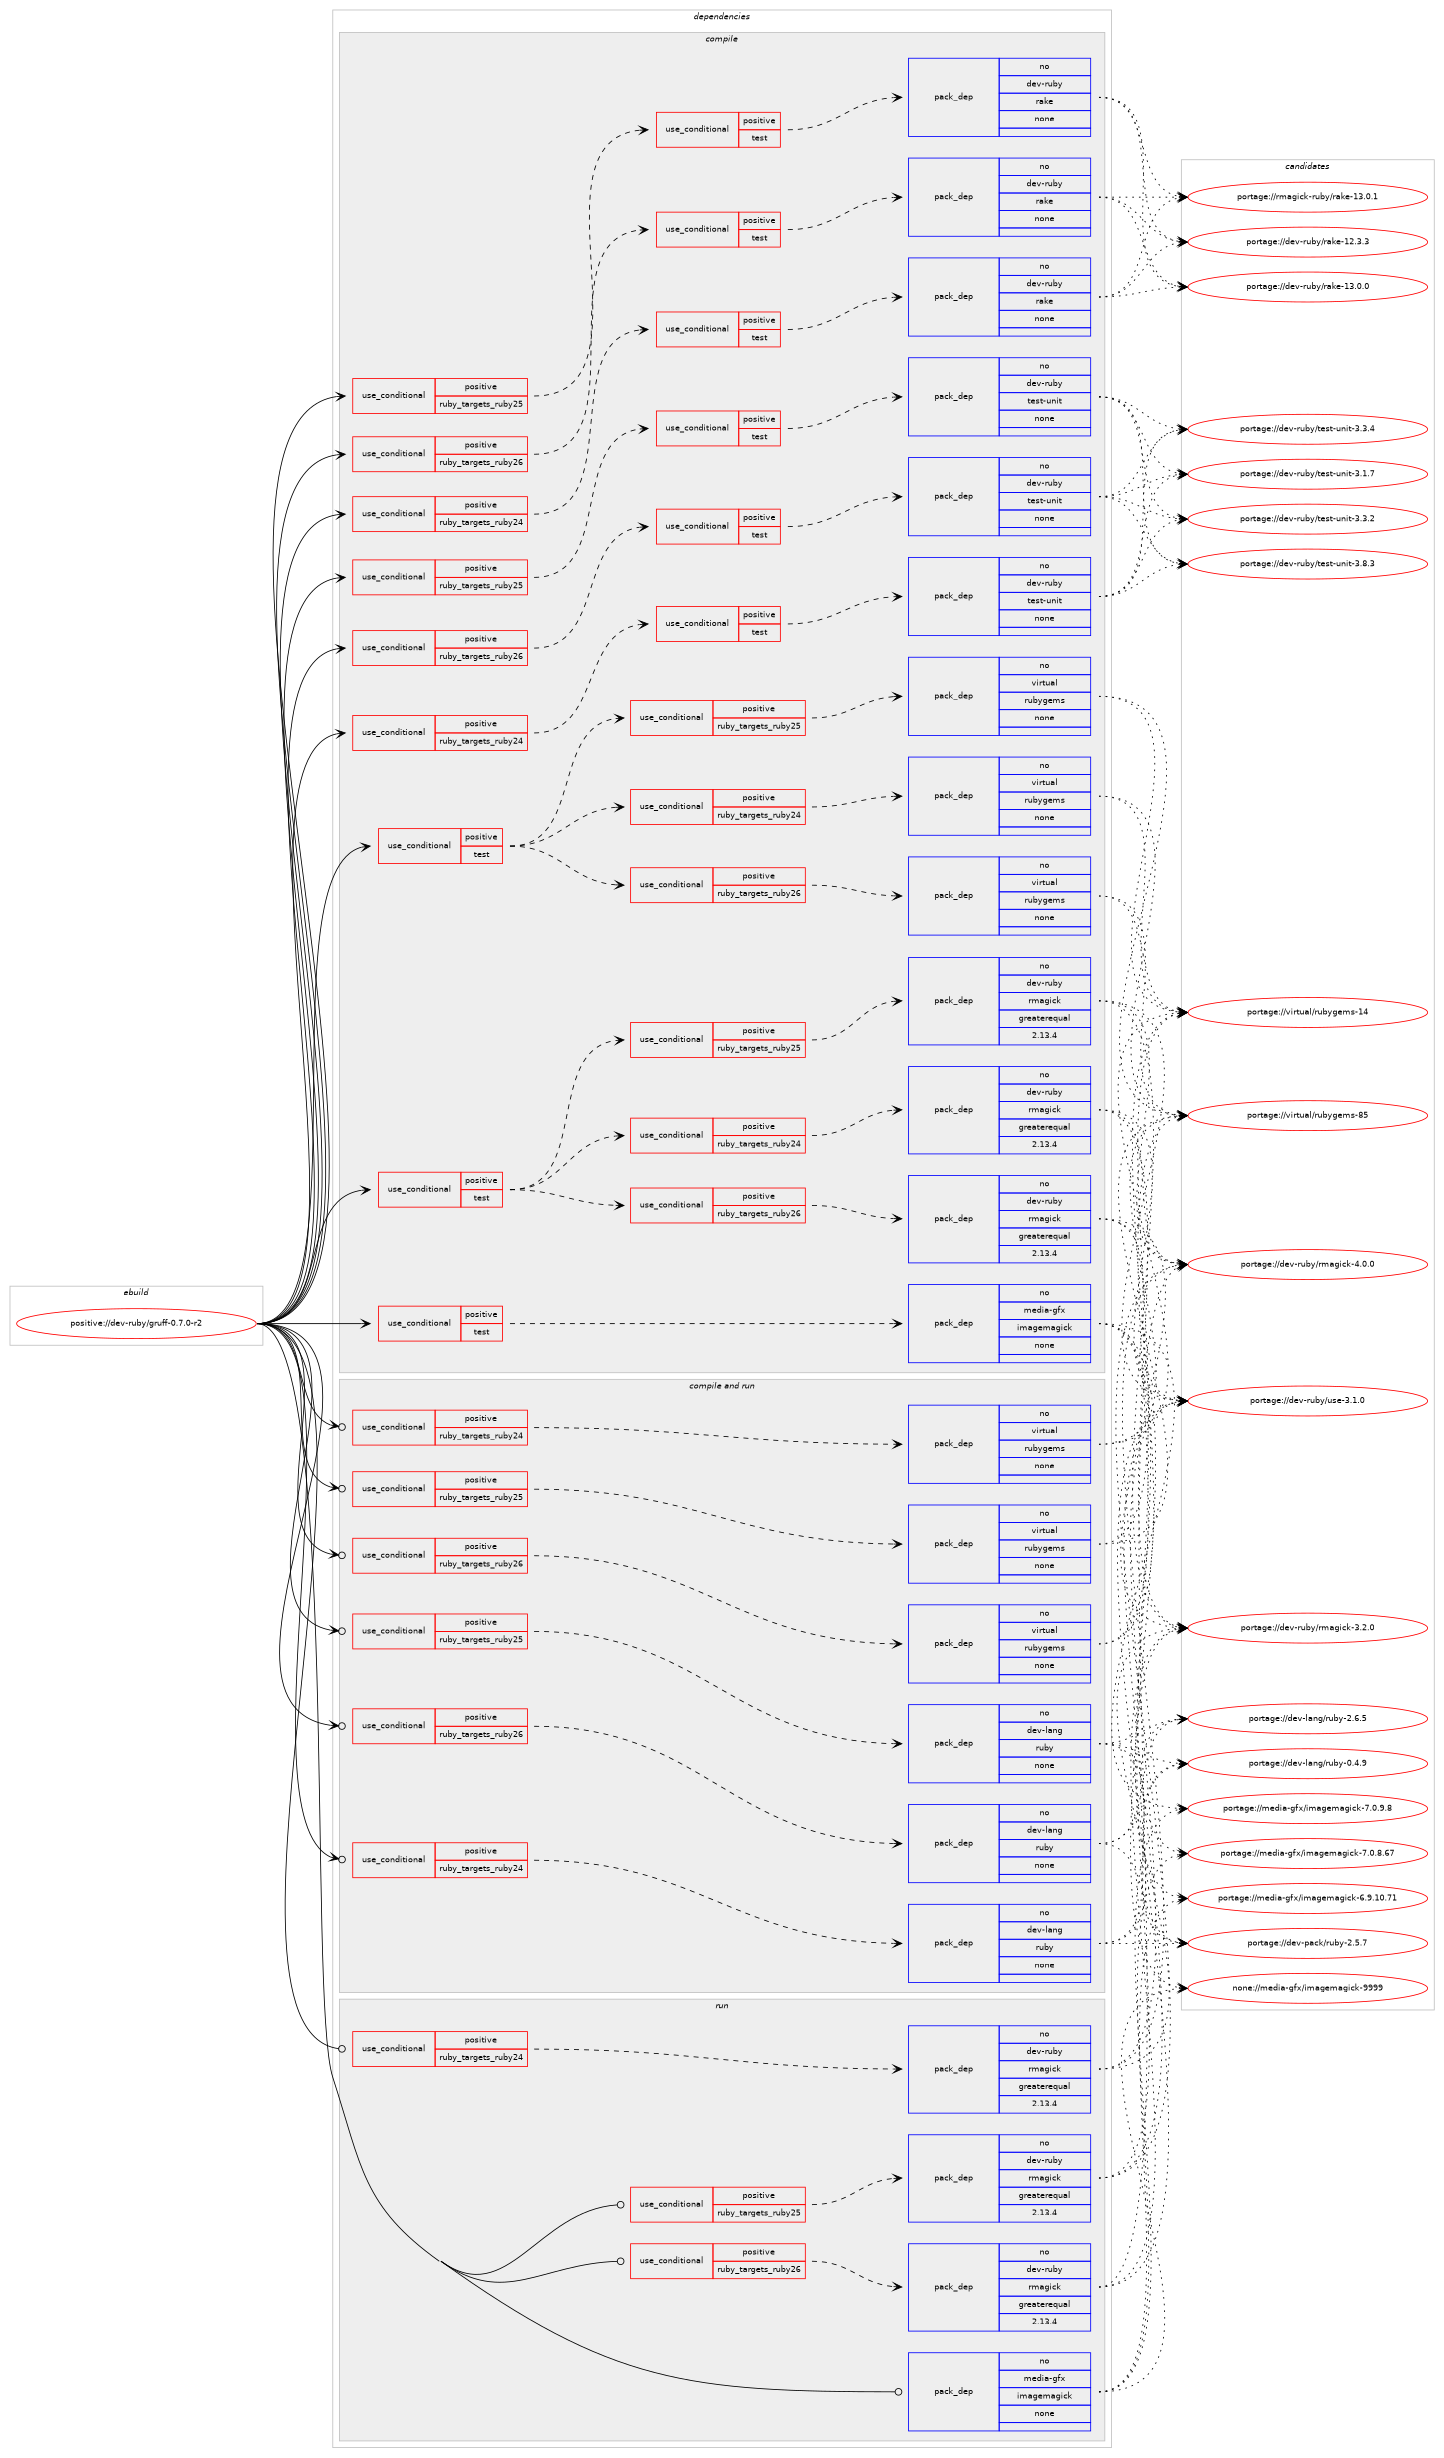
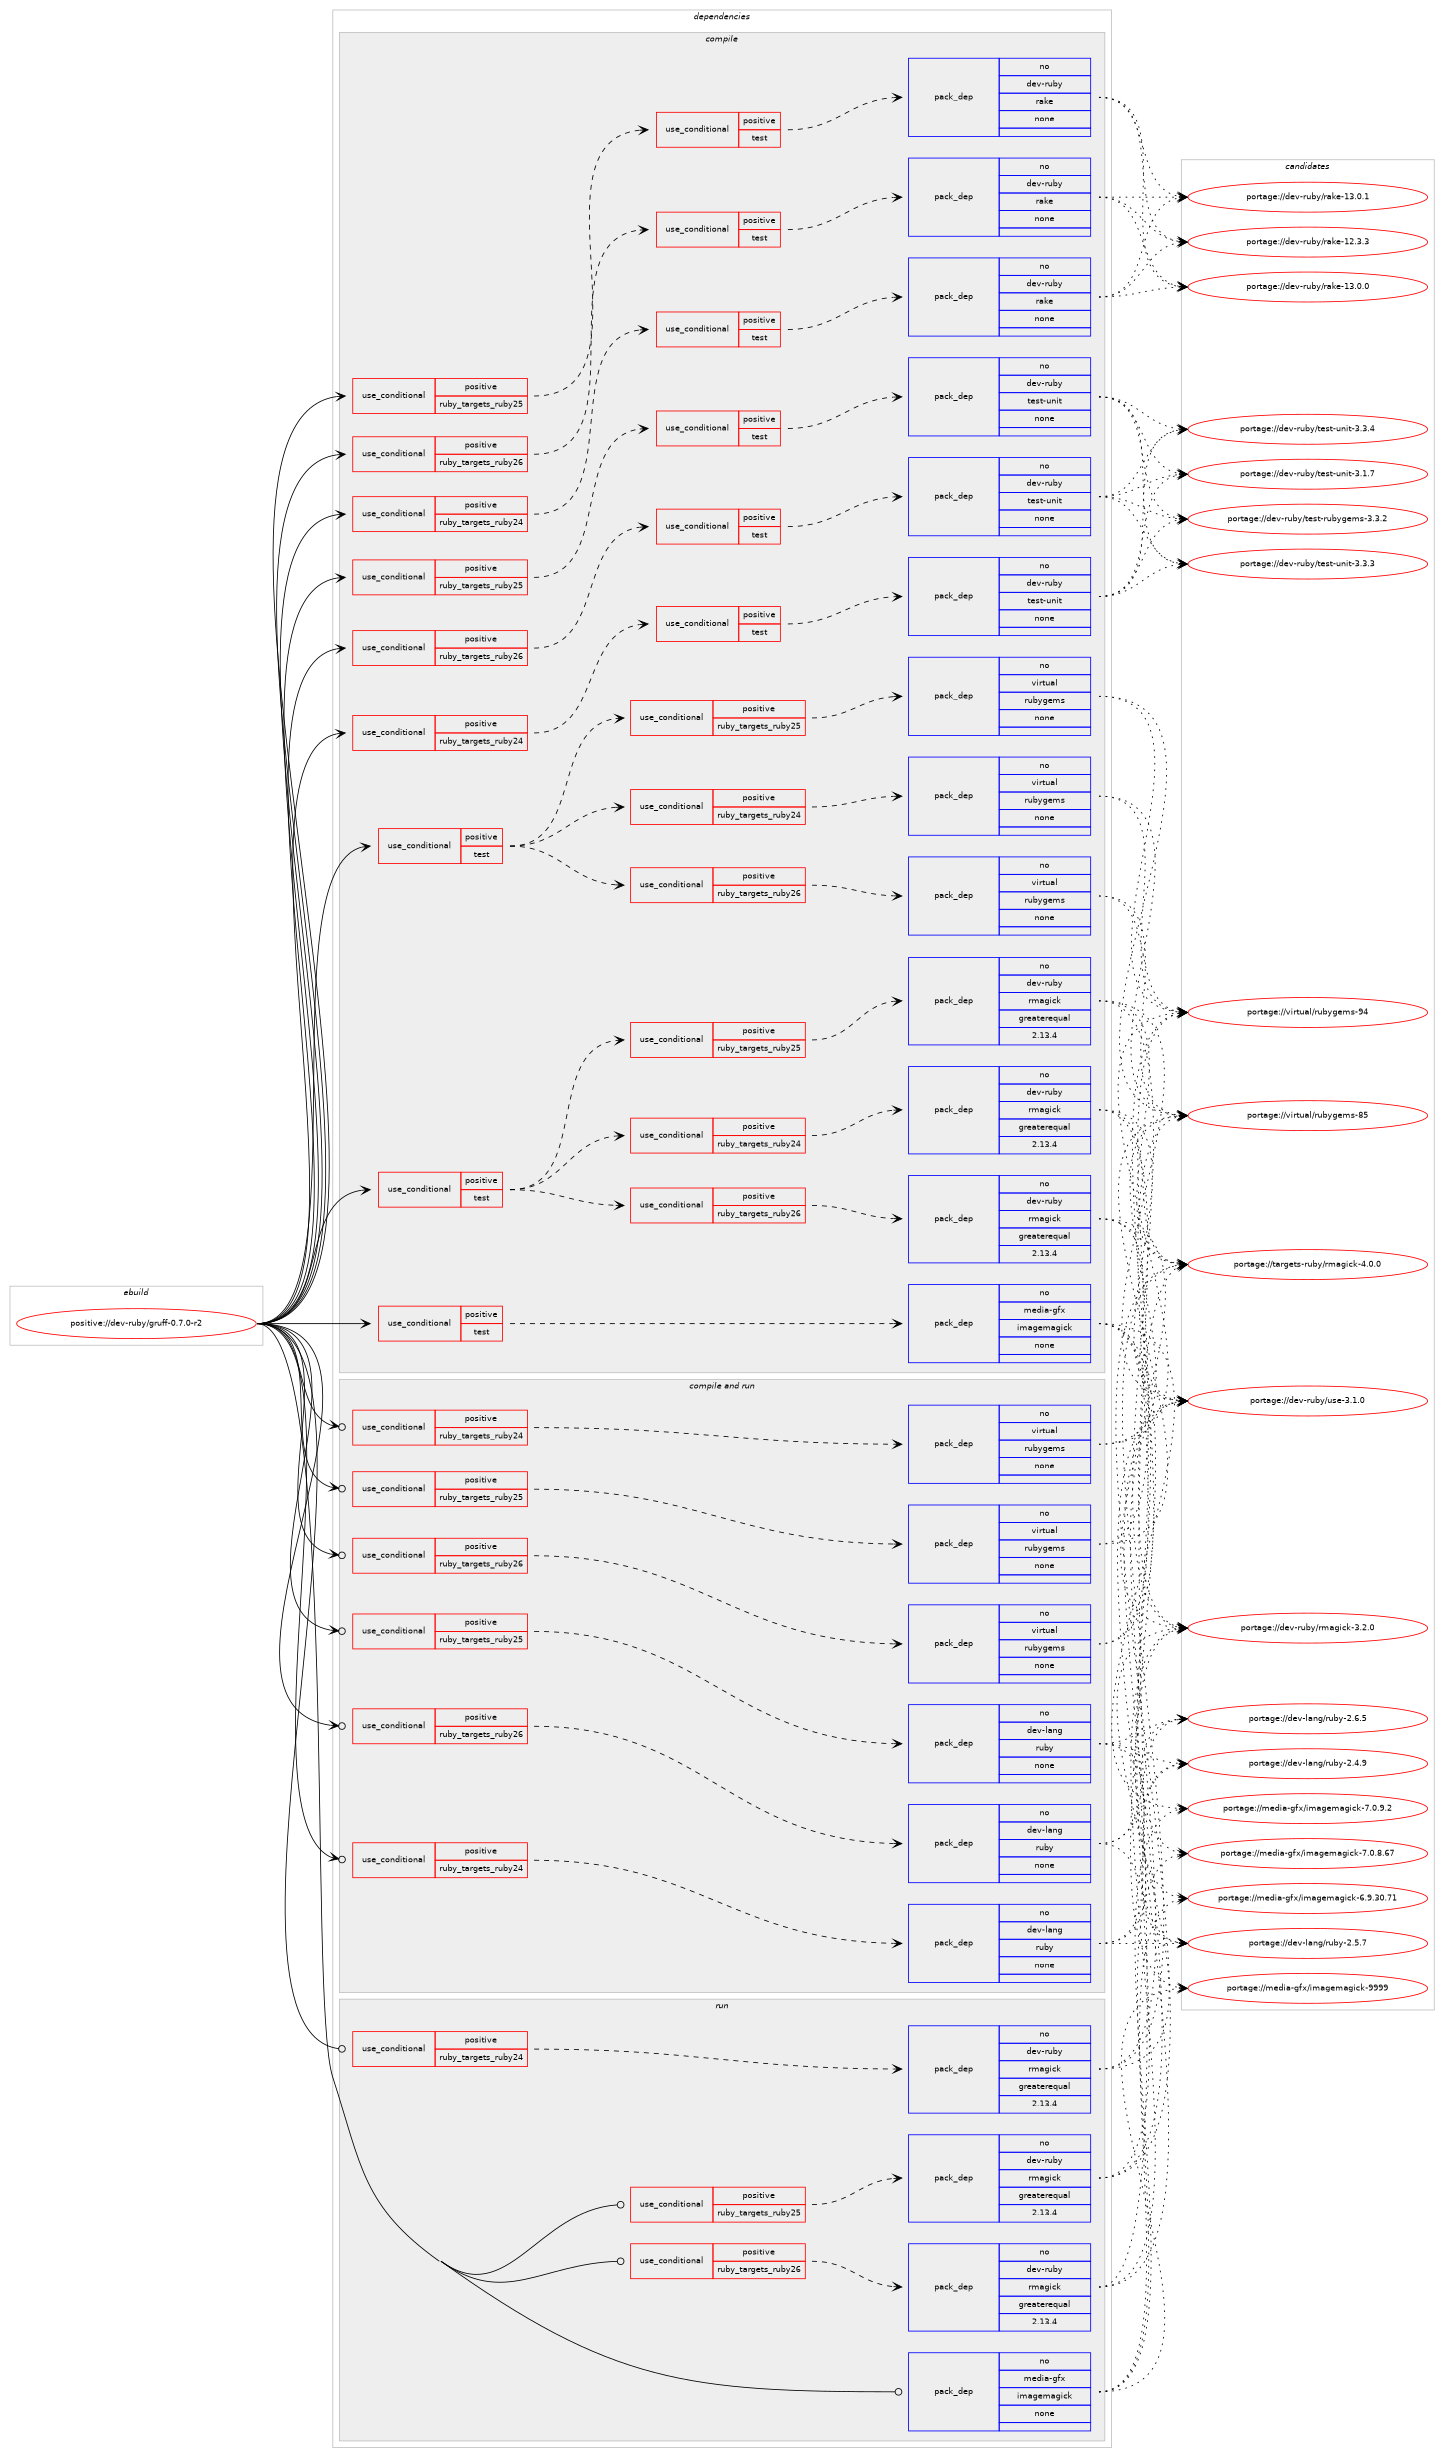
node "portage://rmagick-ruby/rake-13.0.1": label "portage://rmagick-ruby/rake-13.0.1" -> "portage://dev-ruby/rake-13.0.1"
node "portage://dev-ruby/test-unit-3.3.2": label "portage://dev-ruby/test-unit-3.3.2" -> "portage://dev-ruby/test-rubygems-3.3.2"
node "portage://dev-ruby/test-unit-3.8.3": label "portage://dev-ruby/test-unit-3.8.3" -> "portage://dev-ruby/test-unit-3.3.3"
node "portage://virtual/rubygems-14": label "portage://virtual/rubygems-14" -> "portage://virtual/rubygems-94"
node "portage://dev-ruby/rmagick-4.0.0": label "portage://dev-ruby/rmagick-4.0.0" -> "portage://targets-ruby/rmagick-4.0.0"
node "portage://dev-lang/ruby-0.4.9": label "portage://dev-lang/ruby-0.4.9" -> "portage://dev-lang/ruby-2.4.9"
node "portage://media-gfx/imagemagick-7.0.9.8": label "portage://media-gfx/imagemagick-7.0.9.8" -> "portage://media-gfx/imagemagick-7.0.9.2"
node "portage://media-gfx/imagemagick-6.9.10.71": label "portage://media-gfx/imagemagick-6.9.10.71" -> "portage://media-gfx/imagemagick-6.9.30.71"
node "portage://dev-pack/ruby-2.5.7": label "portage://dev-pack/ruby-2.5.7" -> "portage://dev-lang/ruby-2.5.7"
node "none://media-gfx/imagemagick-9999": label "none://media-gfx/imagemagick-9999" -> "portage://media-gfx/imagemagick-9999"
